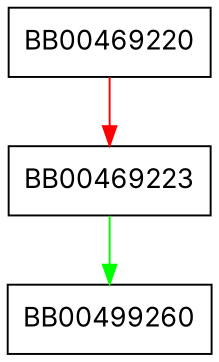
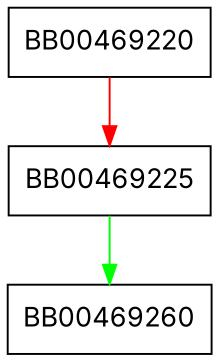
node "BB00469223": label "BB00469223" -> "BB00469225"
node "BB00499260": label "BB00499260" -> "BB00469260"
